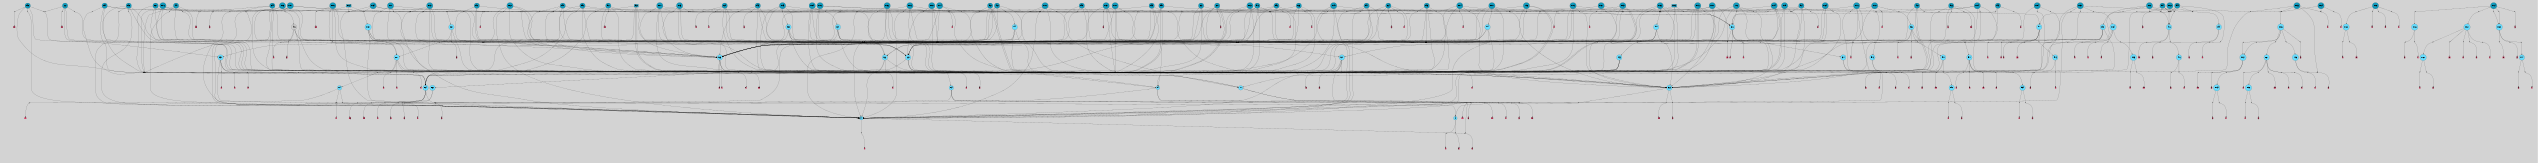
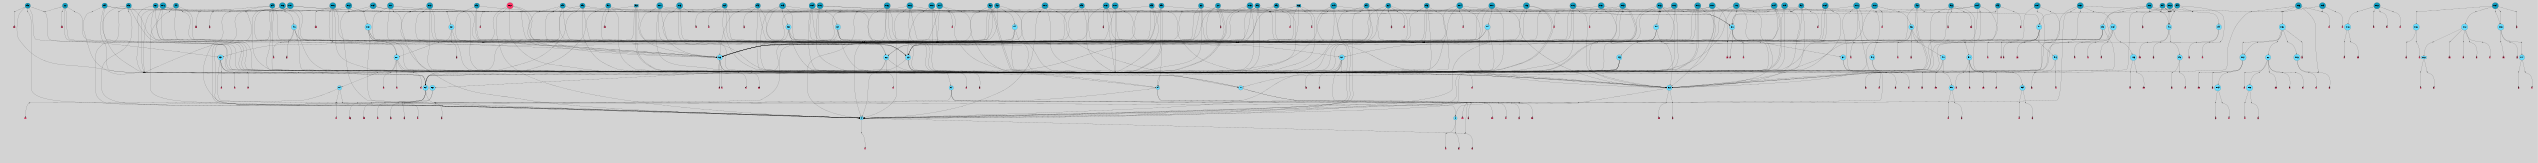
node "T1064": shape box -> circle
node "T1060": fillcolor #1199bb -> #ff3366
node "T865": shape circle -> box
node "T1075": shape box -> circle
node "T913": fillcolor #cccccc -> #66ddff
node "T1080": shape circle -> box
